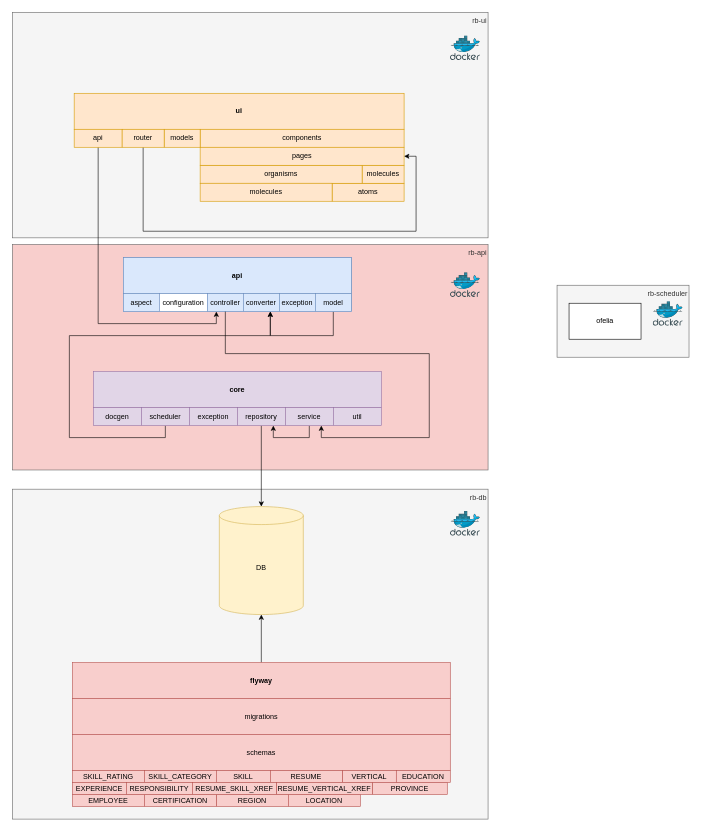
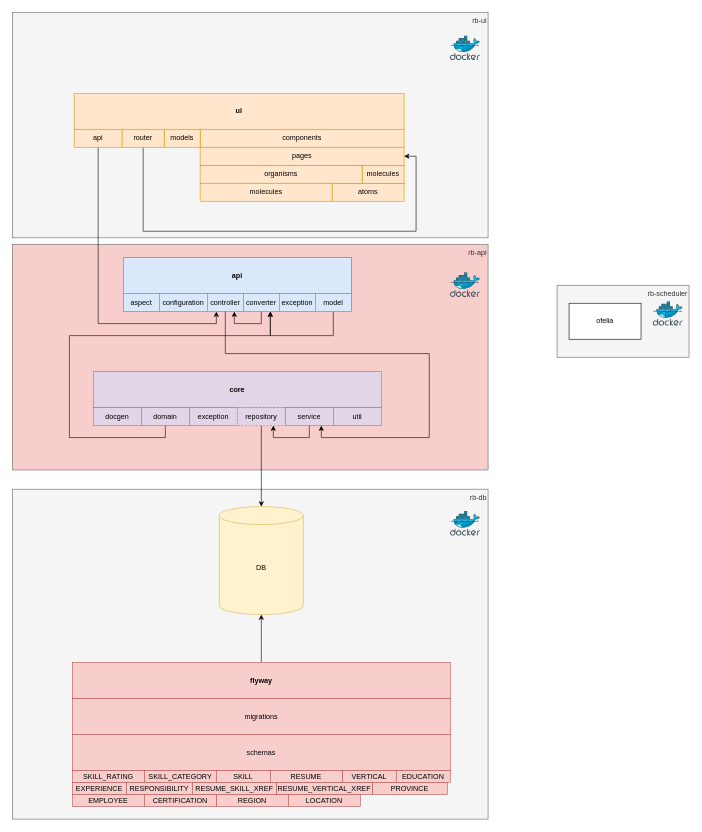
node "configuration": fillcolor #ffffff -> #dae8fc
edge "converter" -> "controller": added
node "scheduler": label "scheduler" -> "domain"
node "repository": style solid -> dashed
